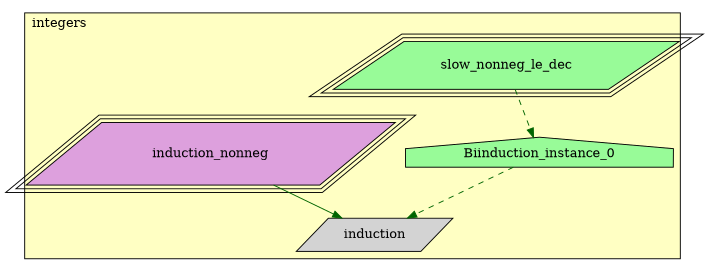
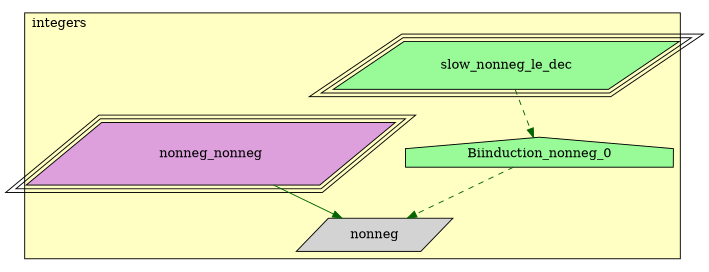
node "induction_nonneg": label "induction_nonneg" -> "nonneg_nonneg"
node "Biinduction_instance_0": label "Biinduction_instance_0" -> "Biinduction_nonneg_0"
node "induction": label "induction" -> "nonneg"
